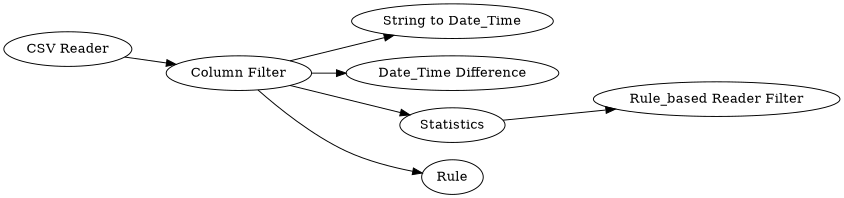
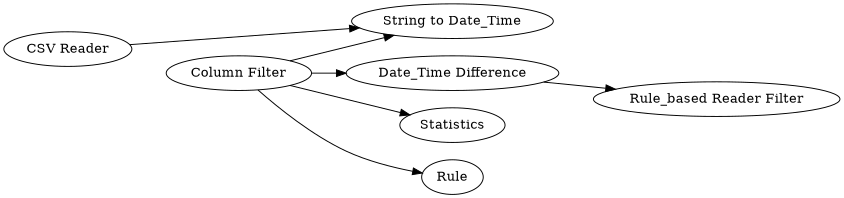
edge "CSV Reader" -> "Column Filter": now "CSV Reader" -> "String to Date_Time"
edge "Statistics" -> "Rule_based Reader Filter": now "Date_Time Difference" -> "Rule_based Reader Filter"
